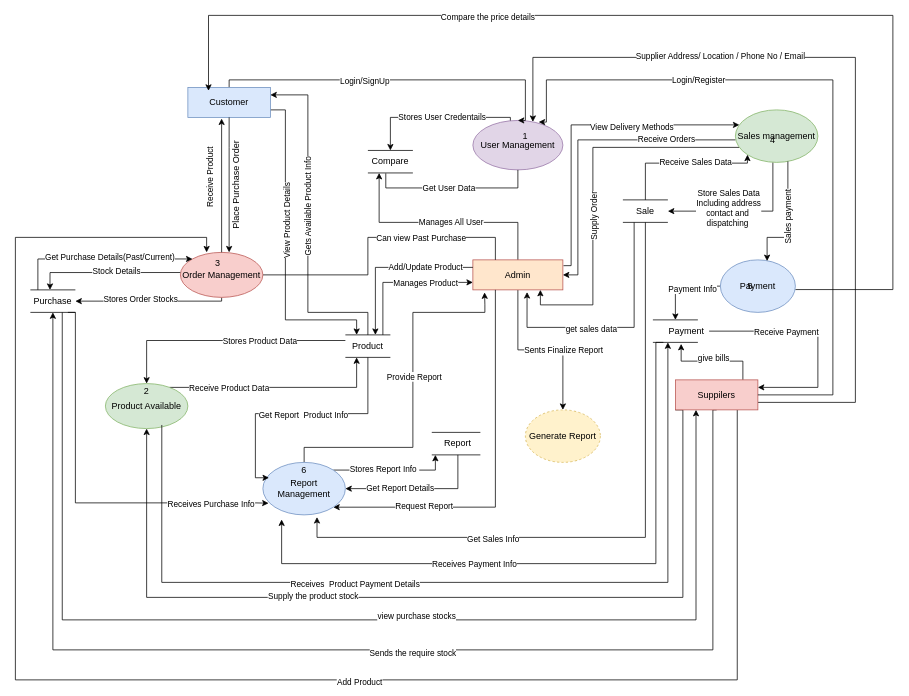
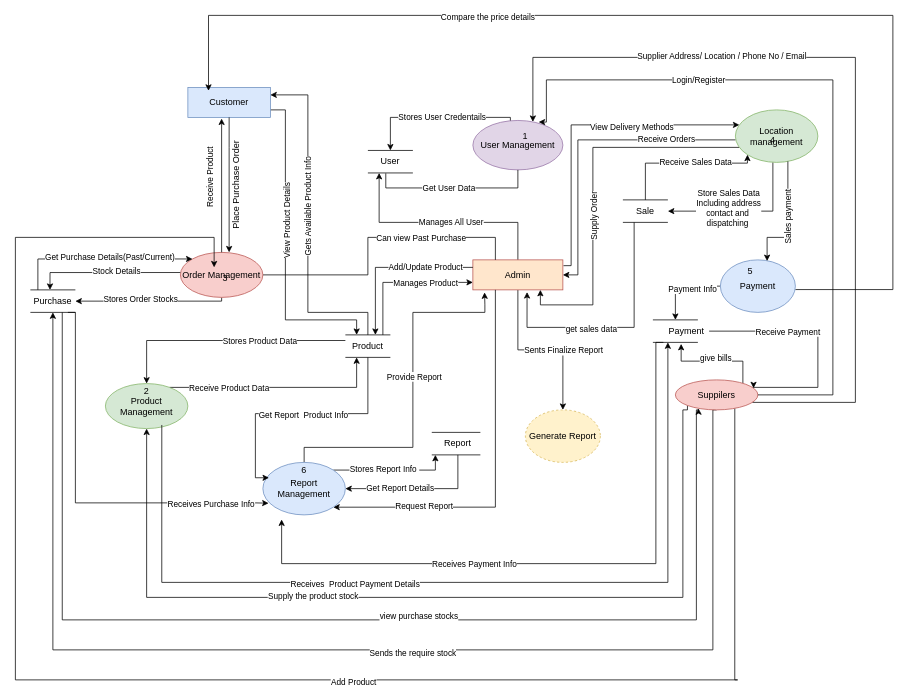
edge "Customer" -> "User Management": removed, label "Login/SignUp"
node "Sales management": label "Sales management" -> "Location management"
node "Compare": label "Compare" -> "User"
node "3": moved (218, 264) -> (225, 279)
node "5": moved (750, 286) -> (750, 271)
node "Suppilers": shape rectangle -> ellipse
node "Product Available": label "Product Available" -> "Product Management"
edge "Sale" -> "Report Management": removed, label "Get Sales Info"
